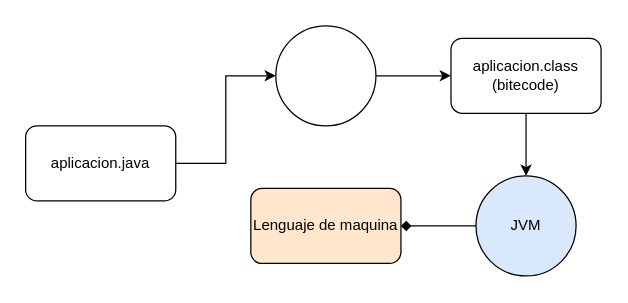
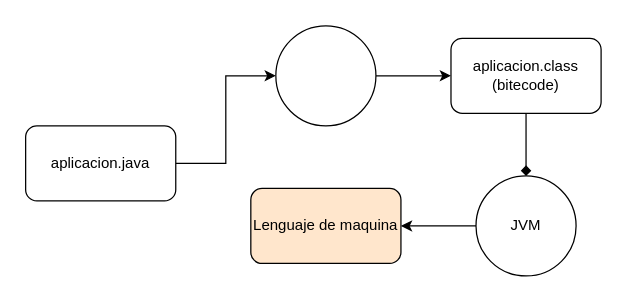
edge "aplicacion.class (bitecode)" -> "JVM": arrowhead classic -> diamond
edge "JVM" -> "Lenguaje de maquina": arrowhead diamond -> classic
node "JVM": fillcolor #dae8fc -> #ffffff
